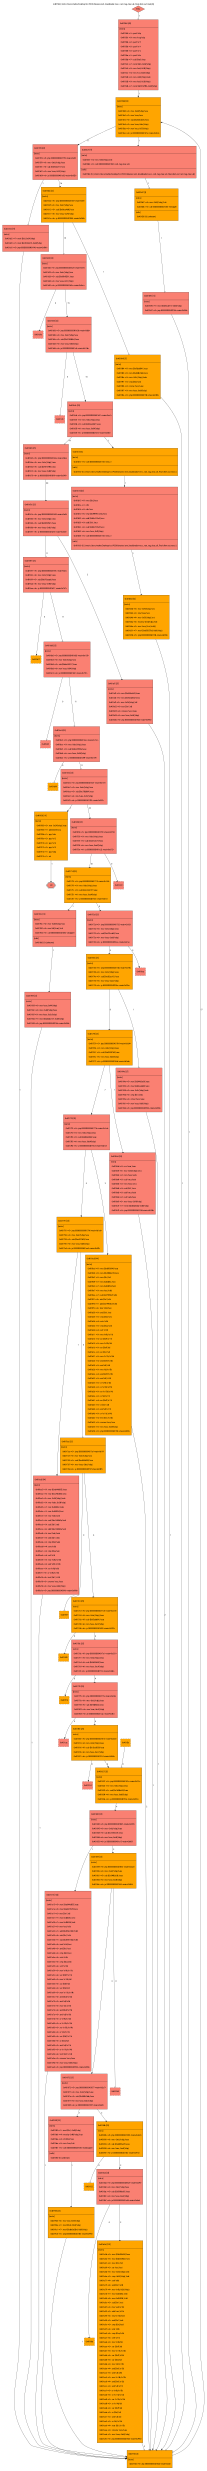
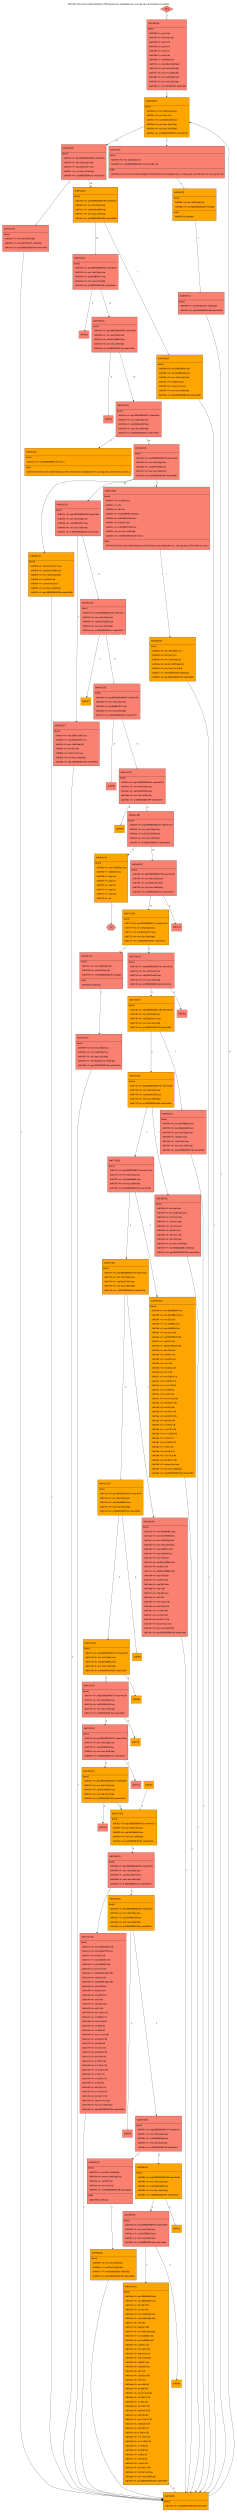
edge "0x401b10 [5]" -> "0x401b15 [40]": now "0x401665 [25]" -> "0x401b15 [40]"
node "0x4018f9 [27]": added
